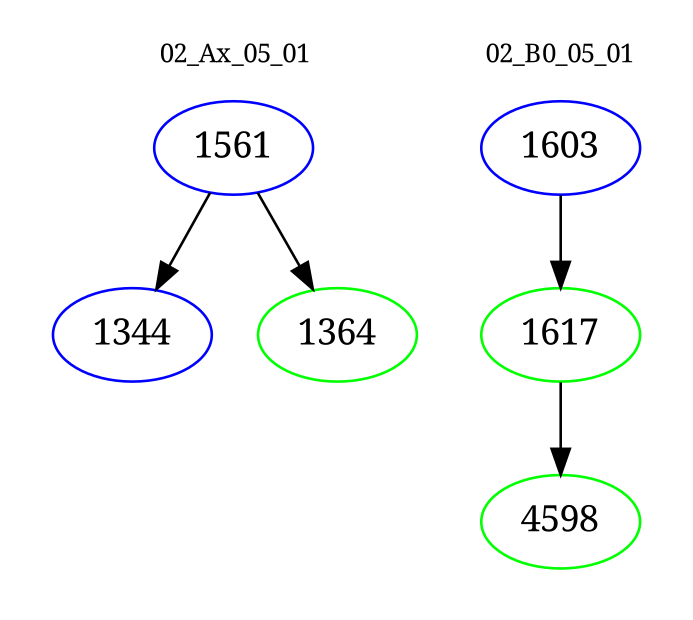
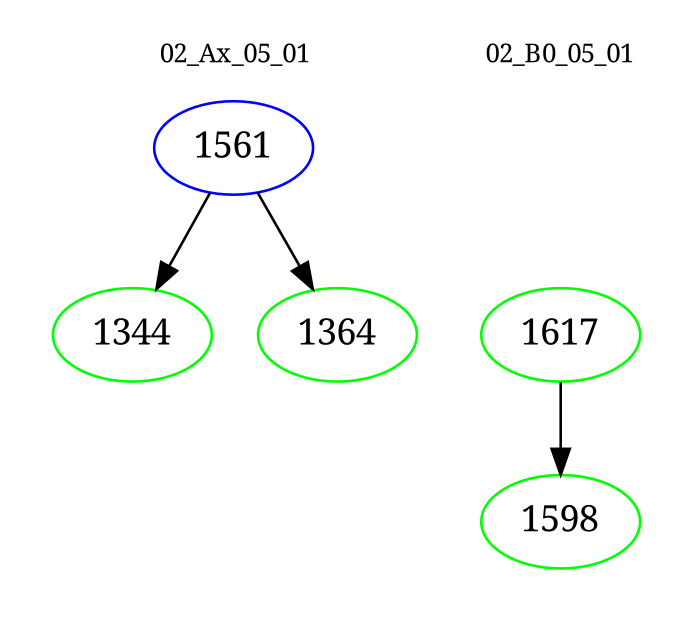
node "1603": removed
node "1344": color blue -> green
node "4598": label "4598" -> "1598"
